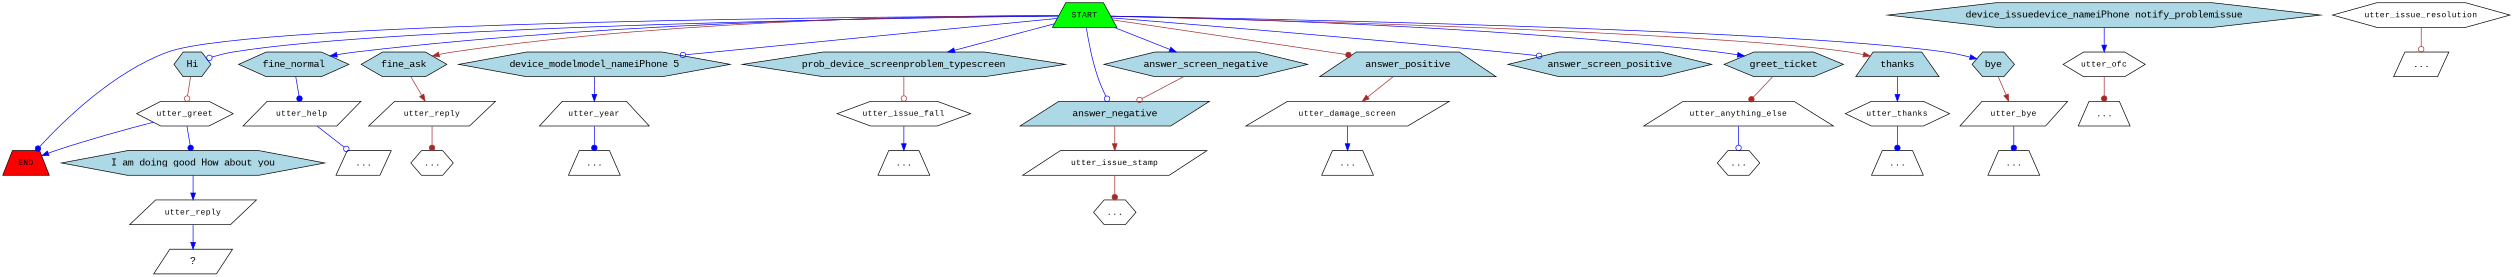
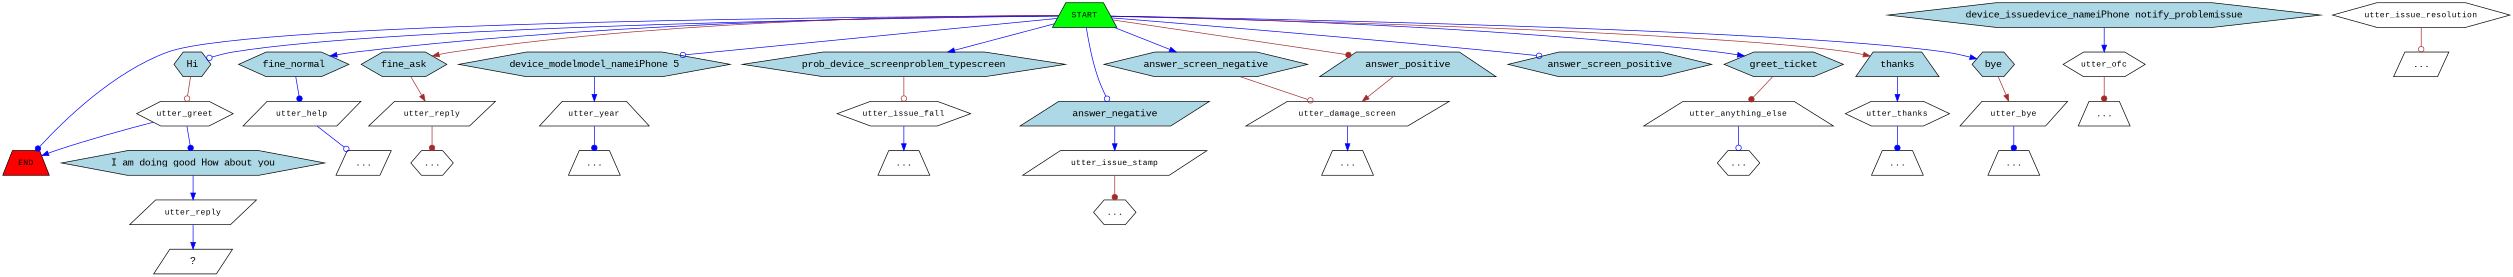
edge "answer_screen_negative" -> "answer_negative": now "answer_screen_negative" -> "utter_damage_screen"
edge "answer_negative" -> "utter_issue_stamp": color brown -> blue
